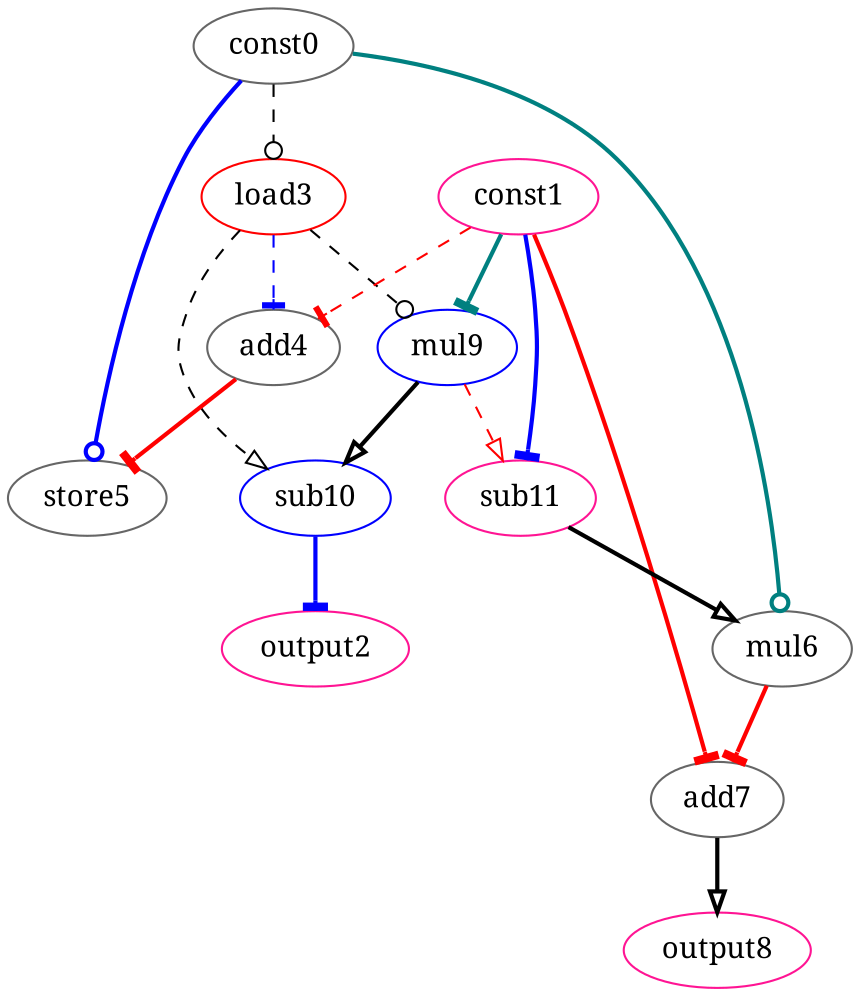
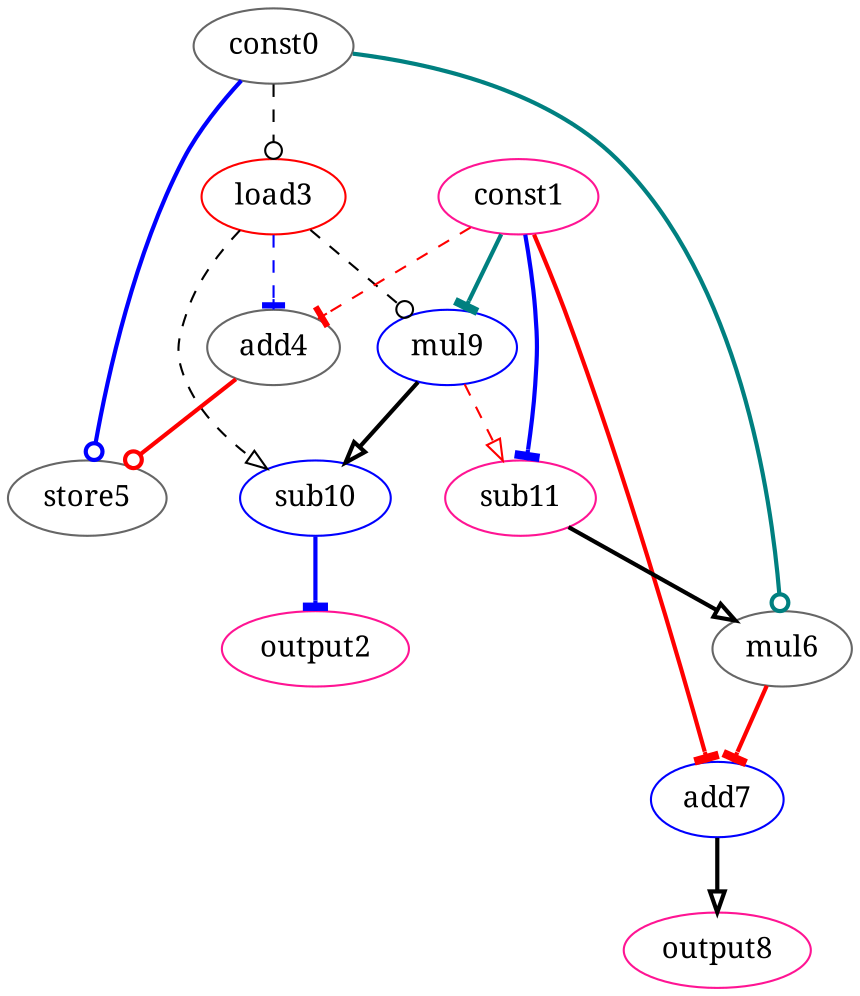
edge "add4" -> "store5": arrowhead tee -> odot
node "add7": color gray40 -> blue
